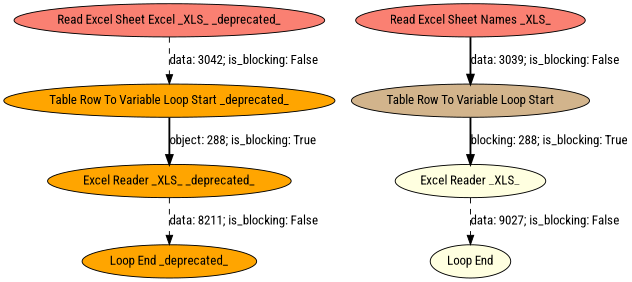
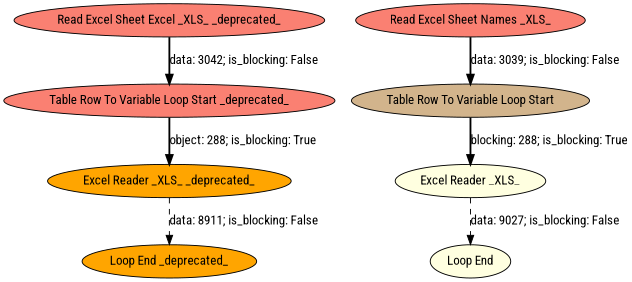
edge "Read Excel Sheet Excel _XLS_ _deprecated_" -> "Table Row To Variable Loop Start _deprecated_": style dashed -> bold
node "Table Row To Variable Loop Start _deprecated_": fillcolor orange -> salmon
edge "Excel Reader _XLS_ _deprecated_" -> "Loop End _deprecated_": label "data: 8211; is_blocking: False" -> "data: 8911; is_blocking: False"
